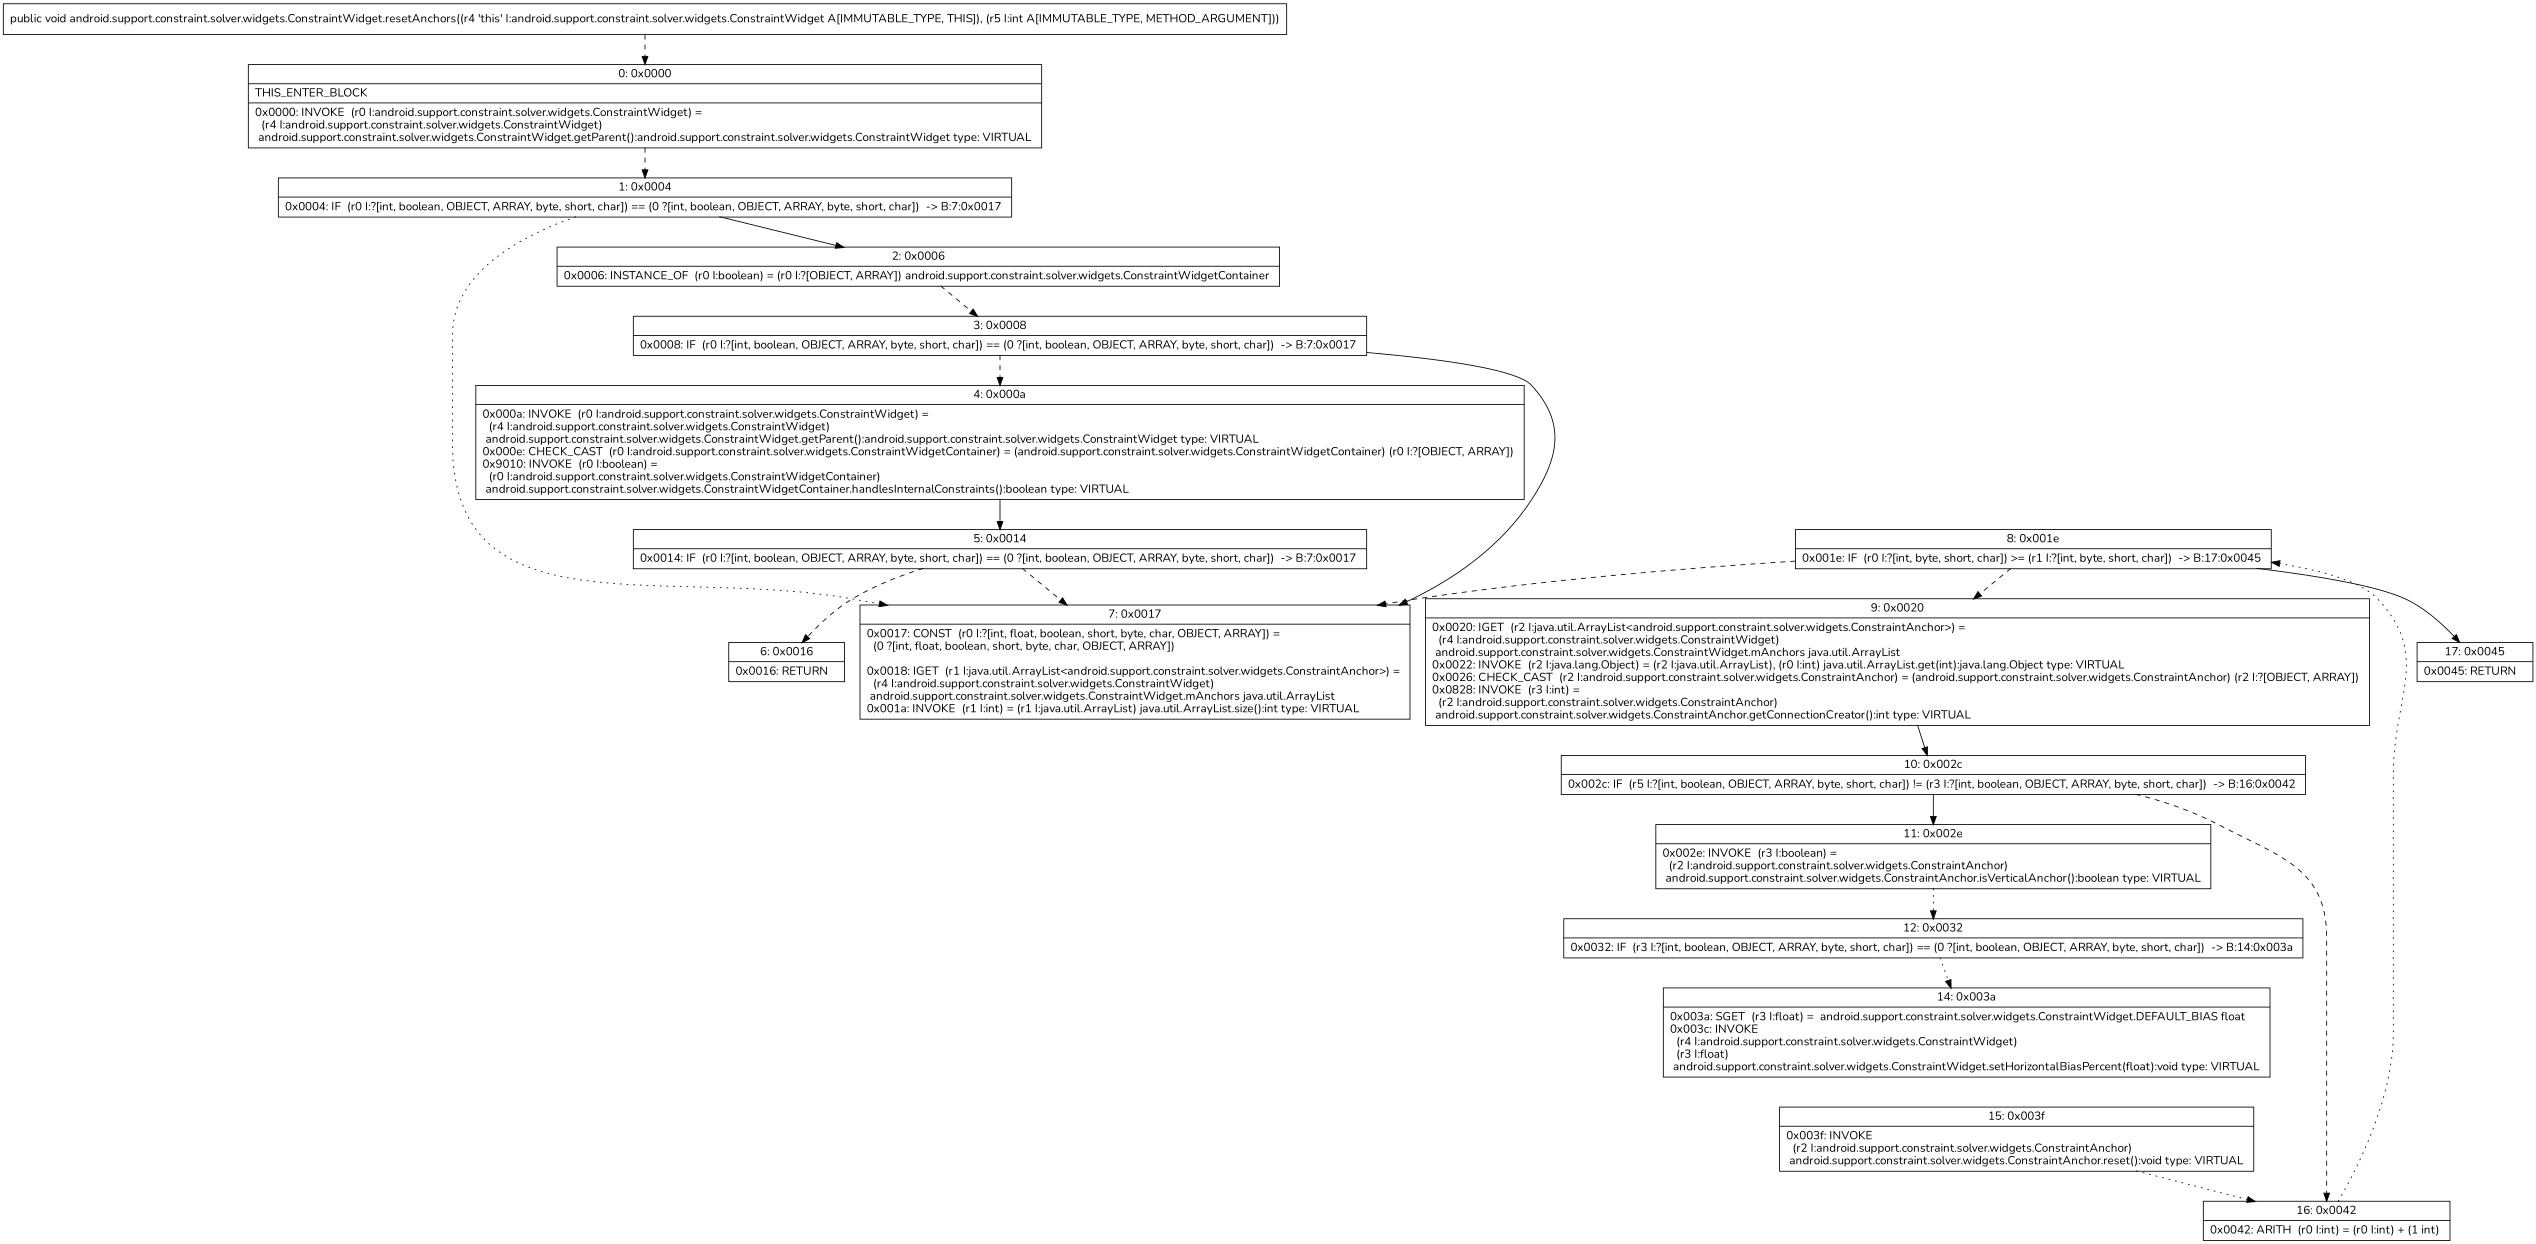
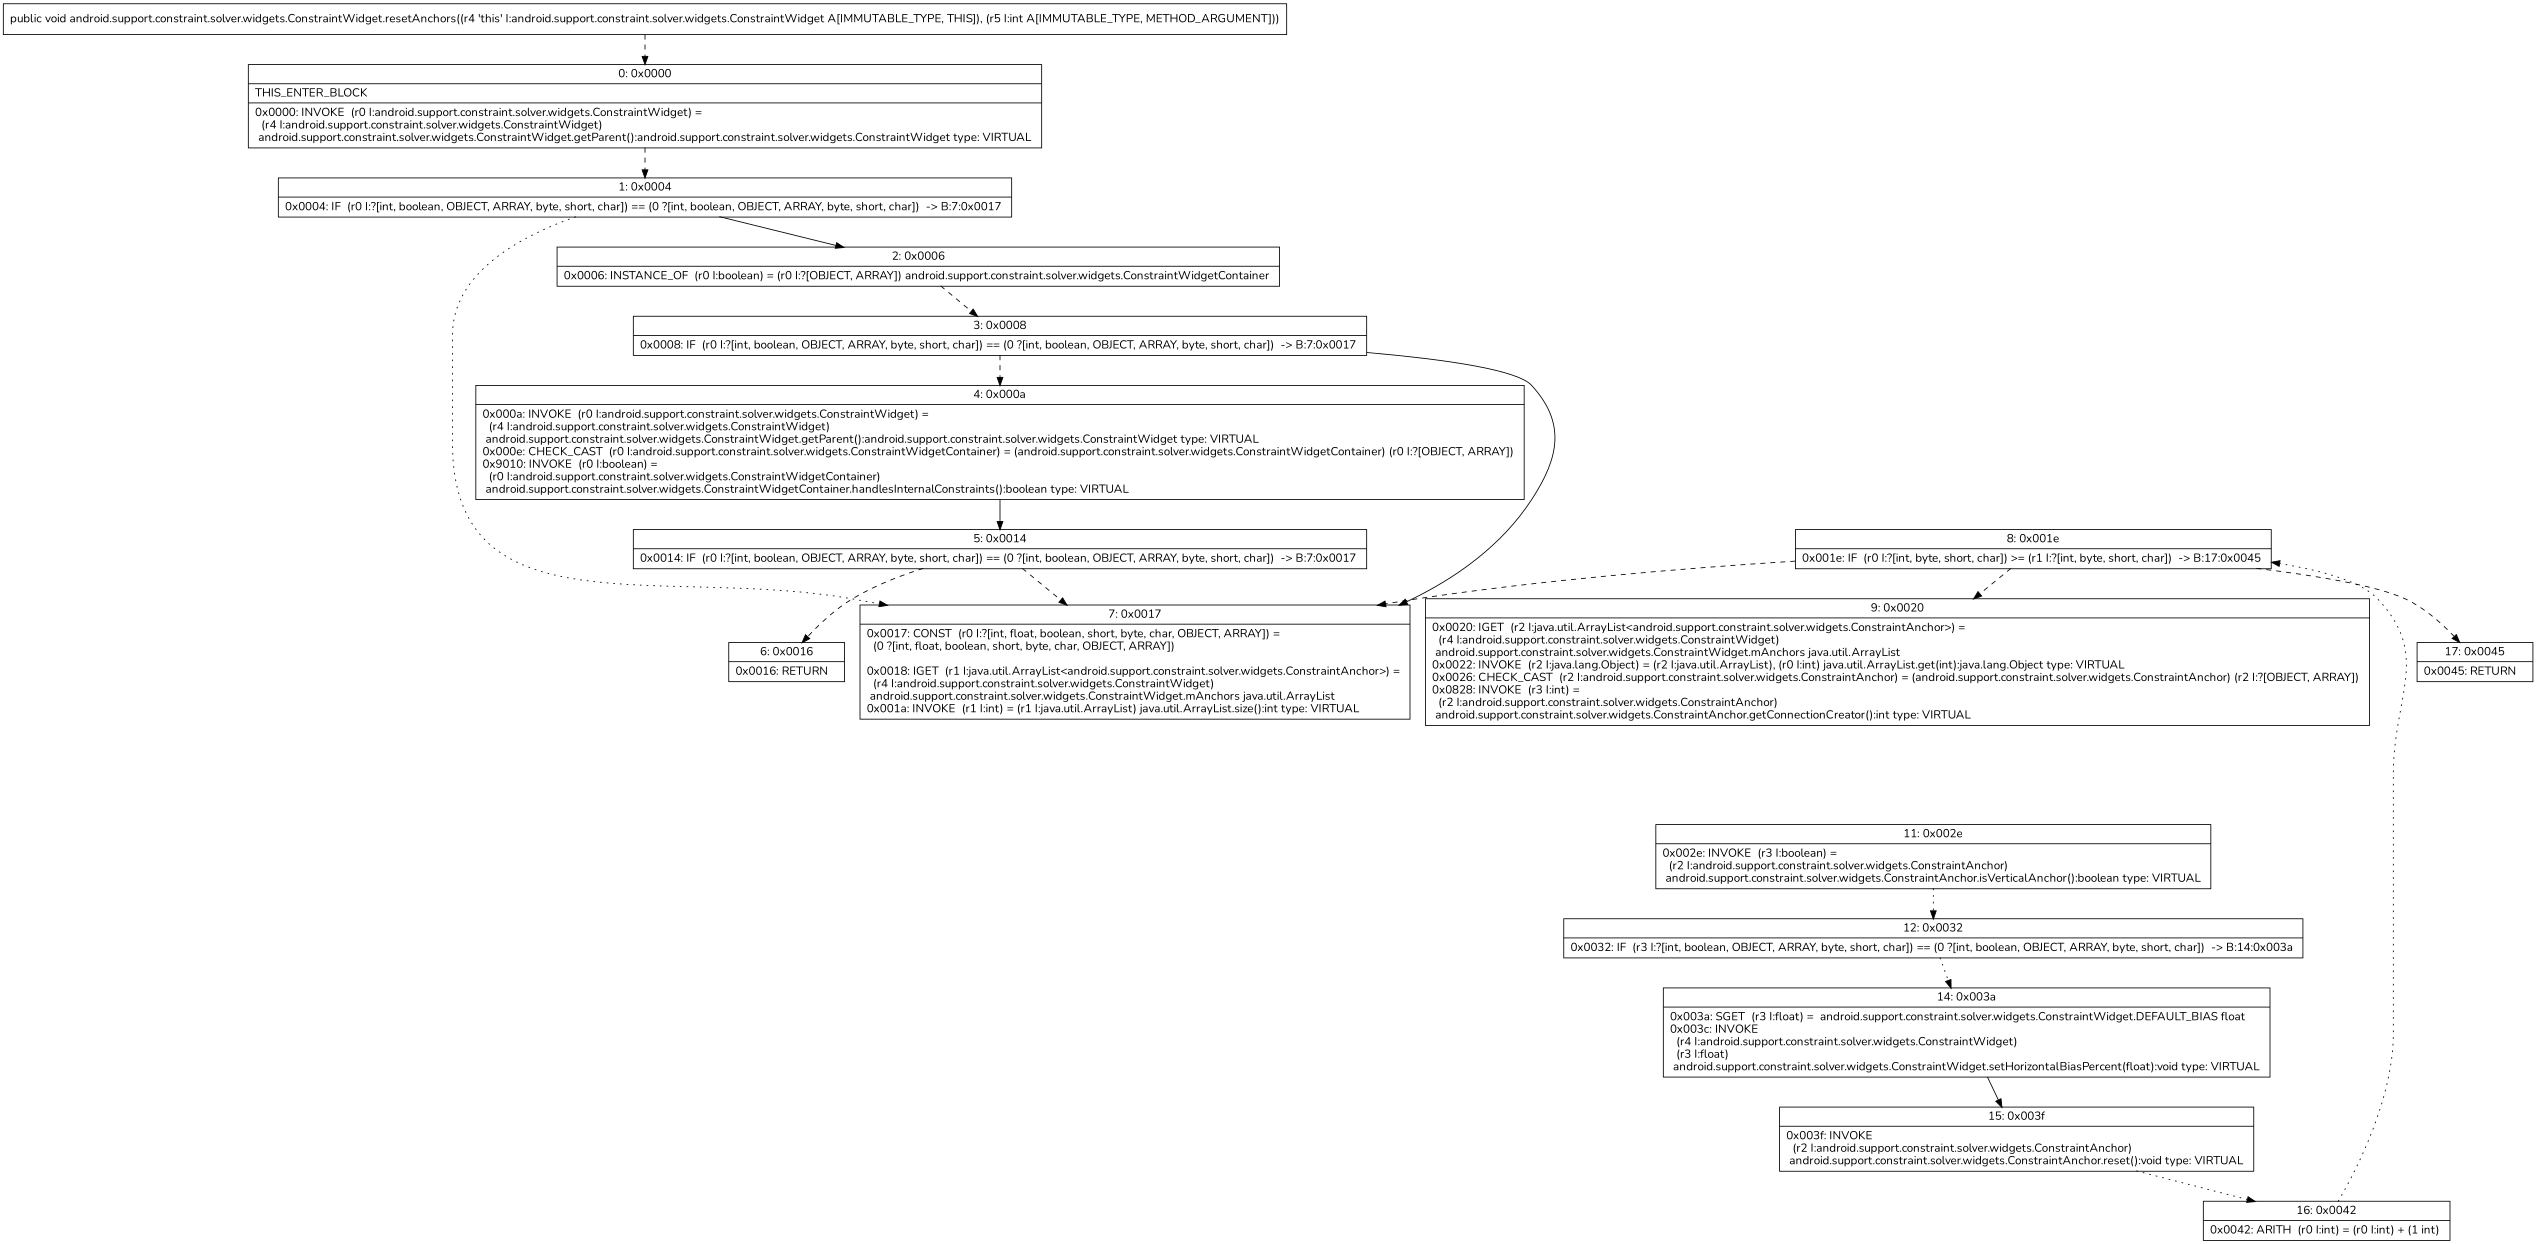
edge "8: 0x001e" -> "17: 0x0045": style solid -> dashed
node "10: 0x002c": removed
edge "14: 0x003a" -> "15: 0x003f": added
